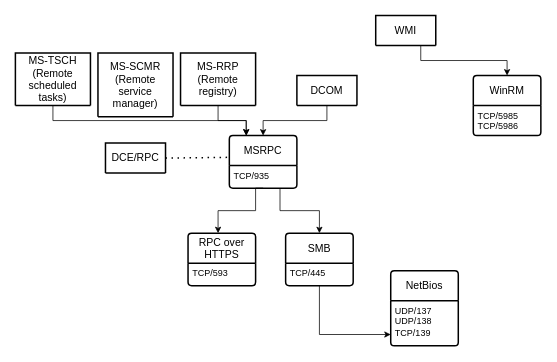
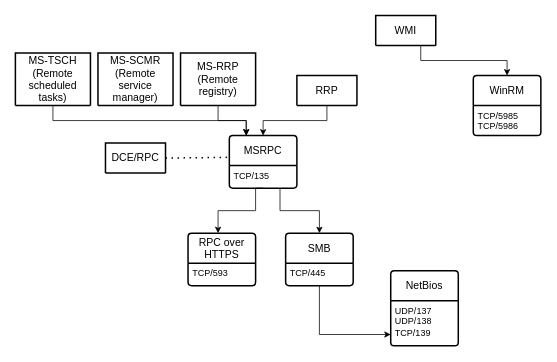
node "MS-SCMR (Remote service manager)": size 75x64 -> 75x53
node "DCOM": label "DCOM" -> "RRP"
node "TCP/935": label "TCP/935" -> "TCP/135"
